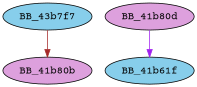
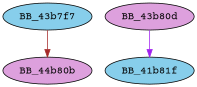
node "BB_41b80d": label "BB_41b80d" -> "BB_43b80d"
node "BB_41b80b": label "BB_41b80b" -> "BB_44b80b"
node "BB_41b61f": label "BB_41b61f" -> "BB_41b81f"
